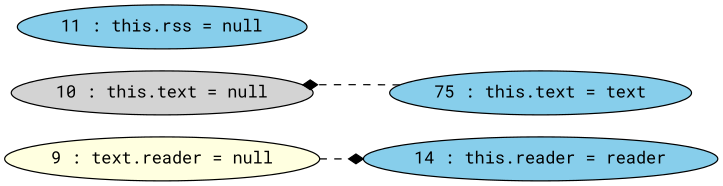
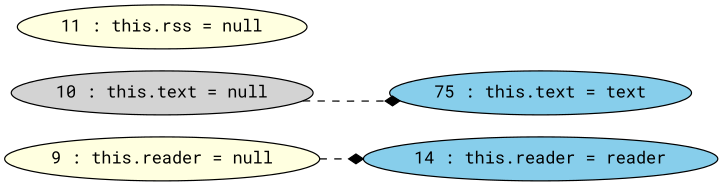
node "11 : this.rss = null": fillcolor skyblue -> lightyellow
edge "75 : this.text = text" -> "10 : this.text = null": reversed
node "9 : text.reader = null": label "9 : text.reader = null" -> "9 : this.reader = null"
